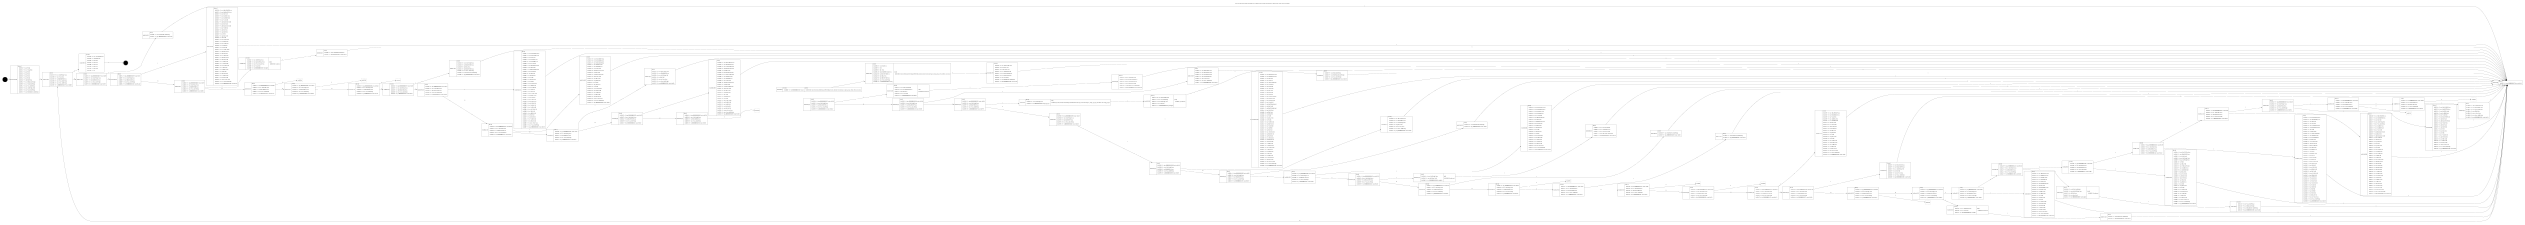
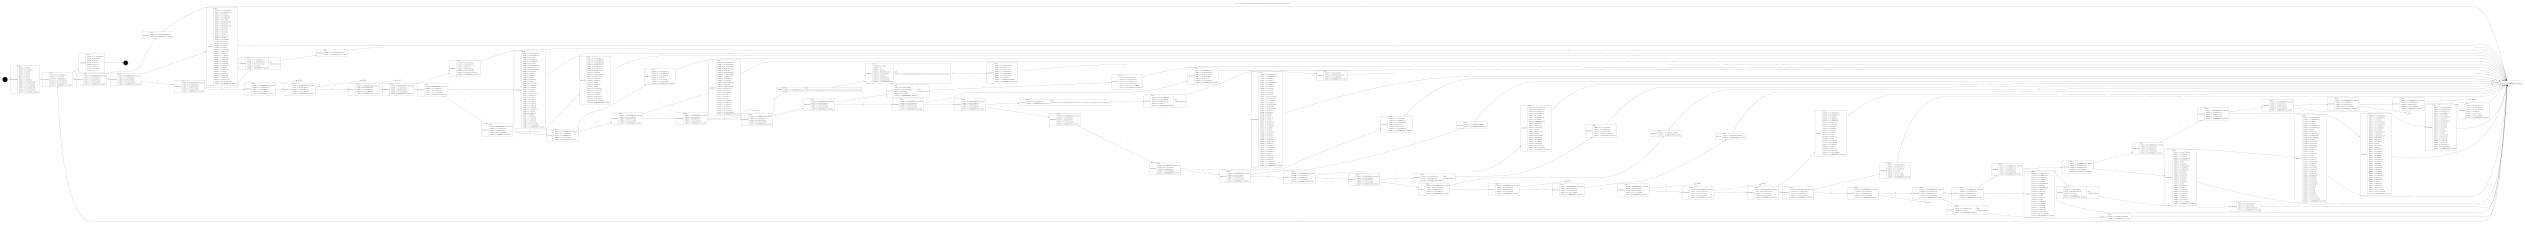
node "0x401904 [25]": added
